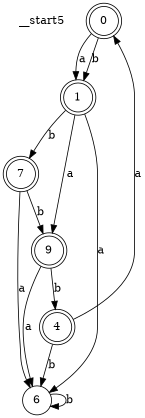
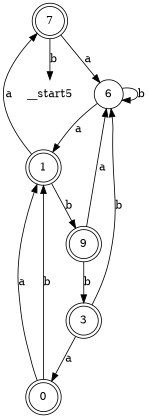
edge "1" -> "7": label "b" -> "a"
edge "1" -> "9": label "a" -> "b"
edge "7" -> "9": now "7" -> "__start5"
edge "1" -> "6": reversed
node "4": label "4" -> "3"
